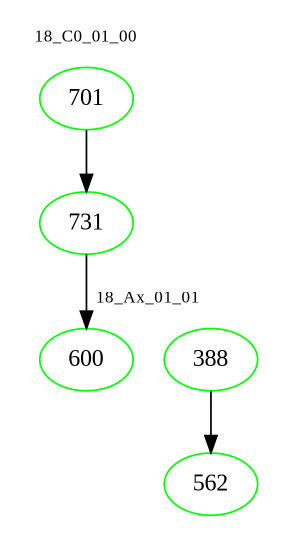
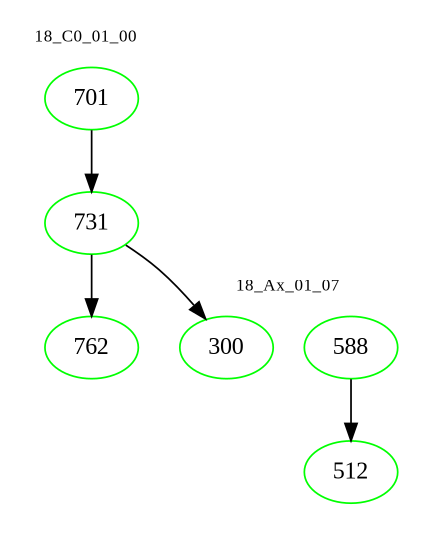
cluster "18_Ax_01_01": label "18_Ax_01_01" -> "18_Ax_01_07"
node "762": added
node "600": label "600" -> "300"
node "388": label "388" -> "588"
node "562": label "562" -> "512"
